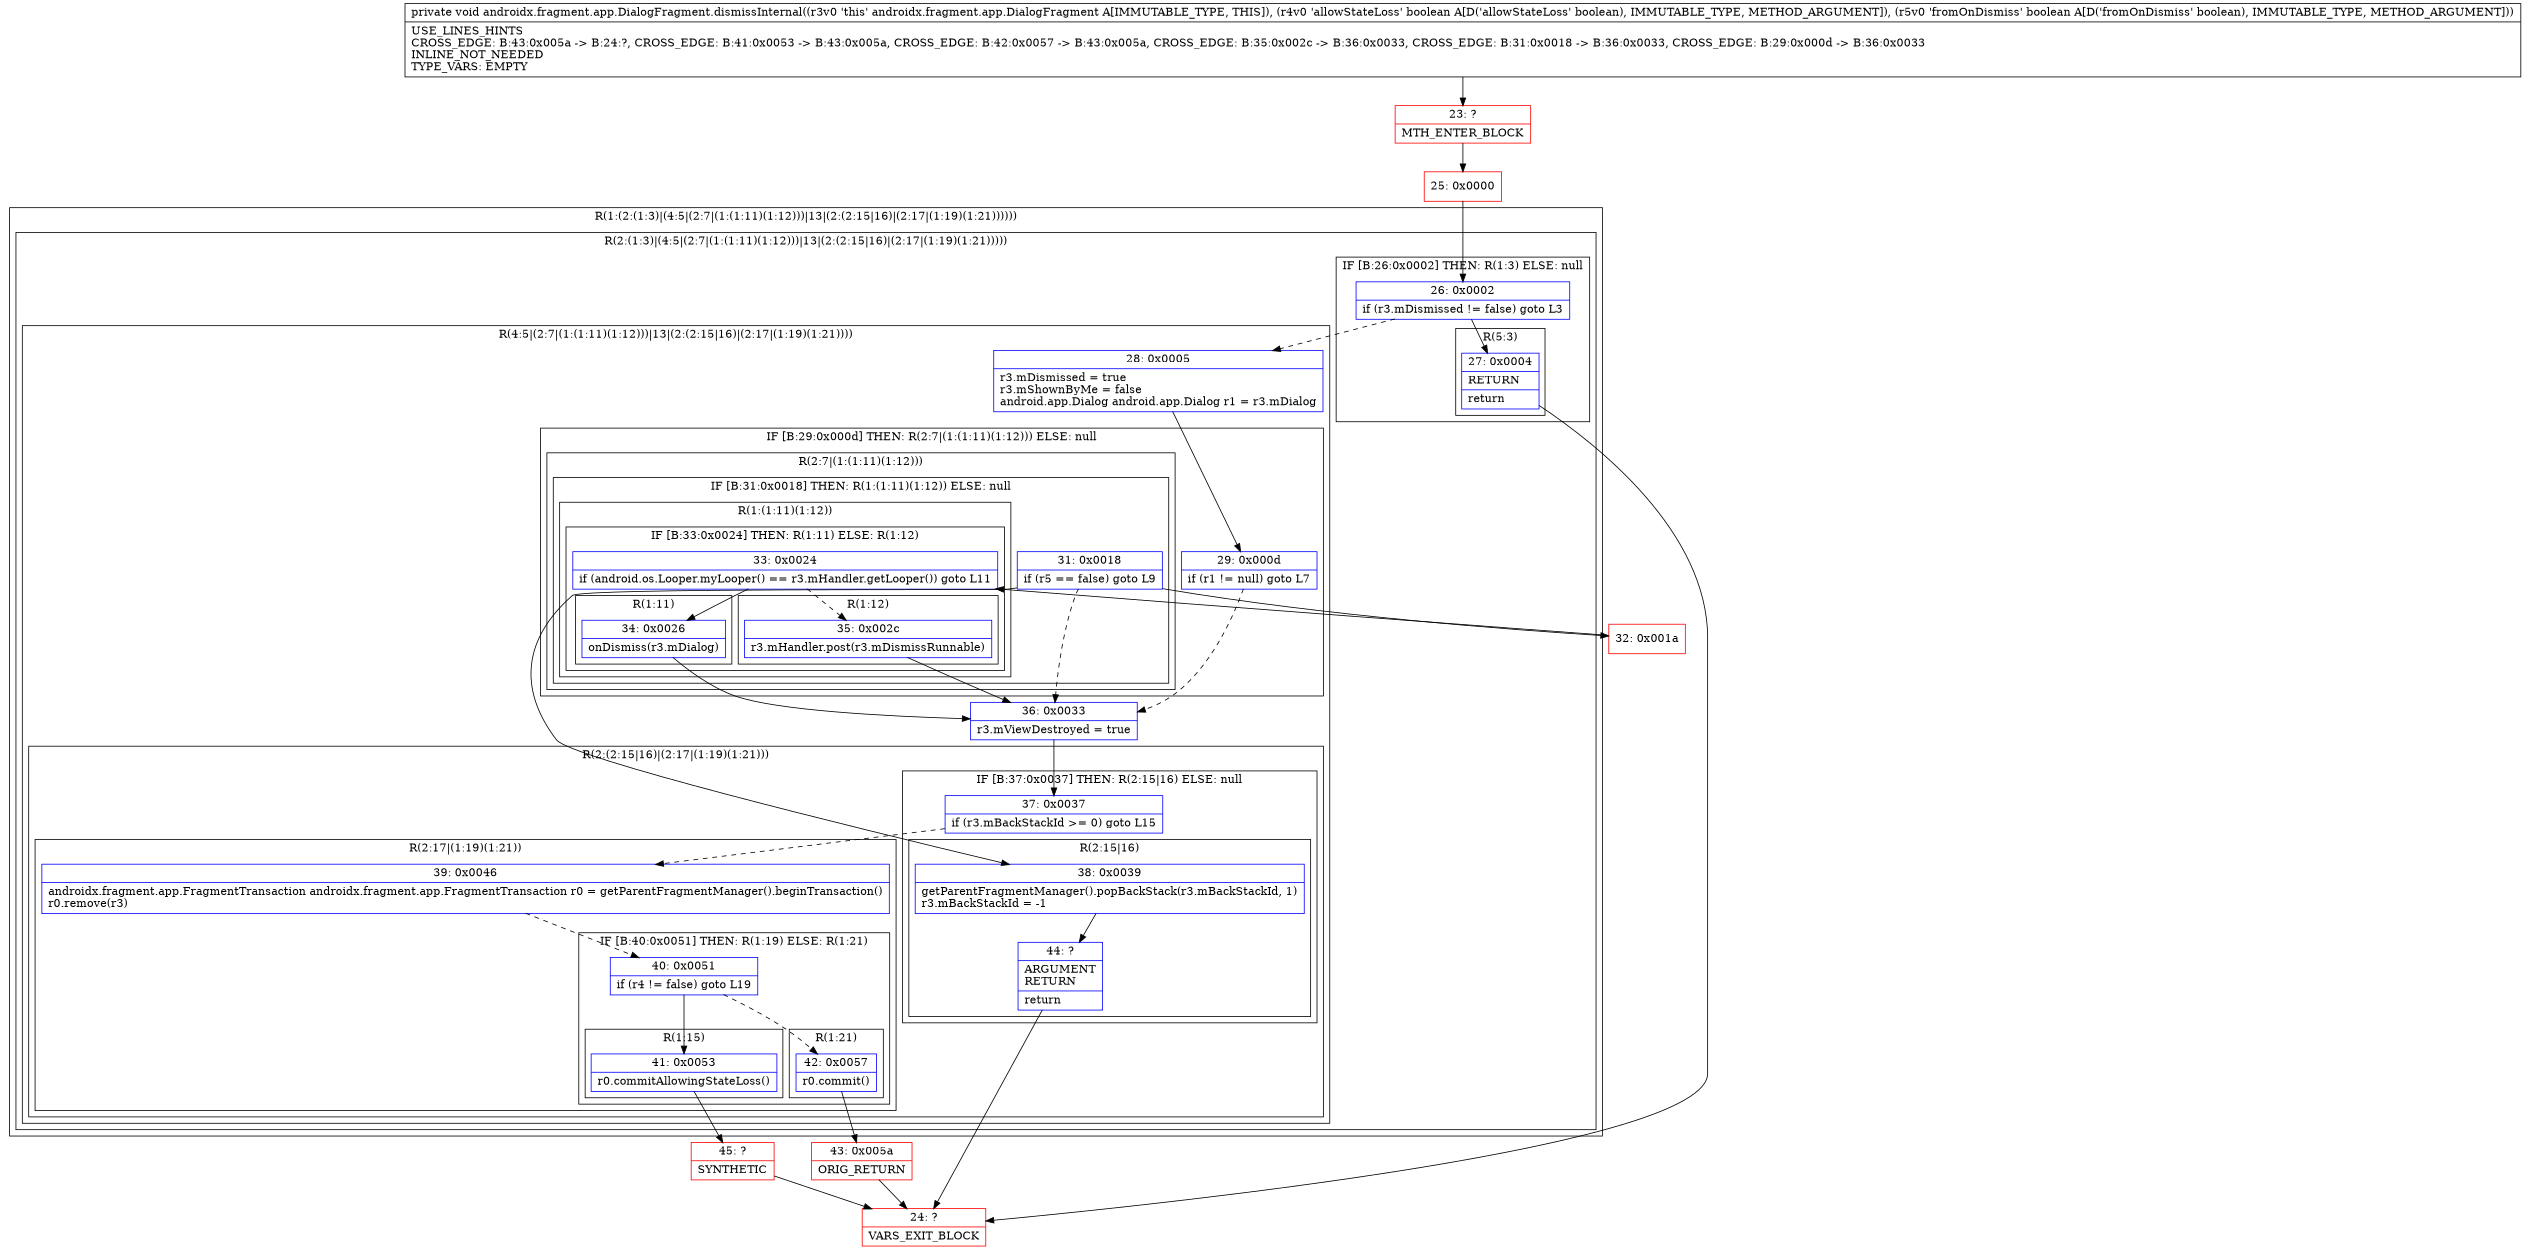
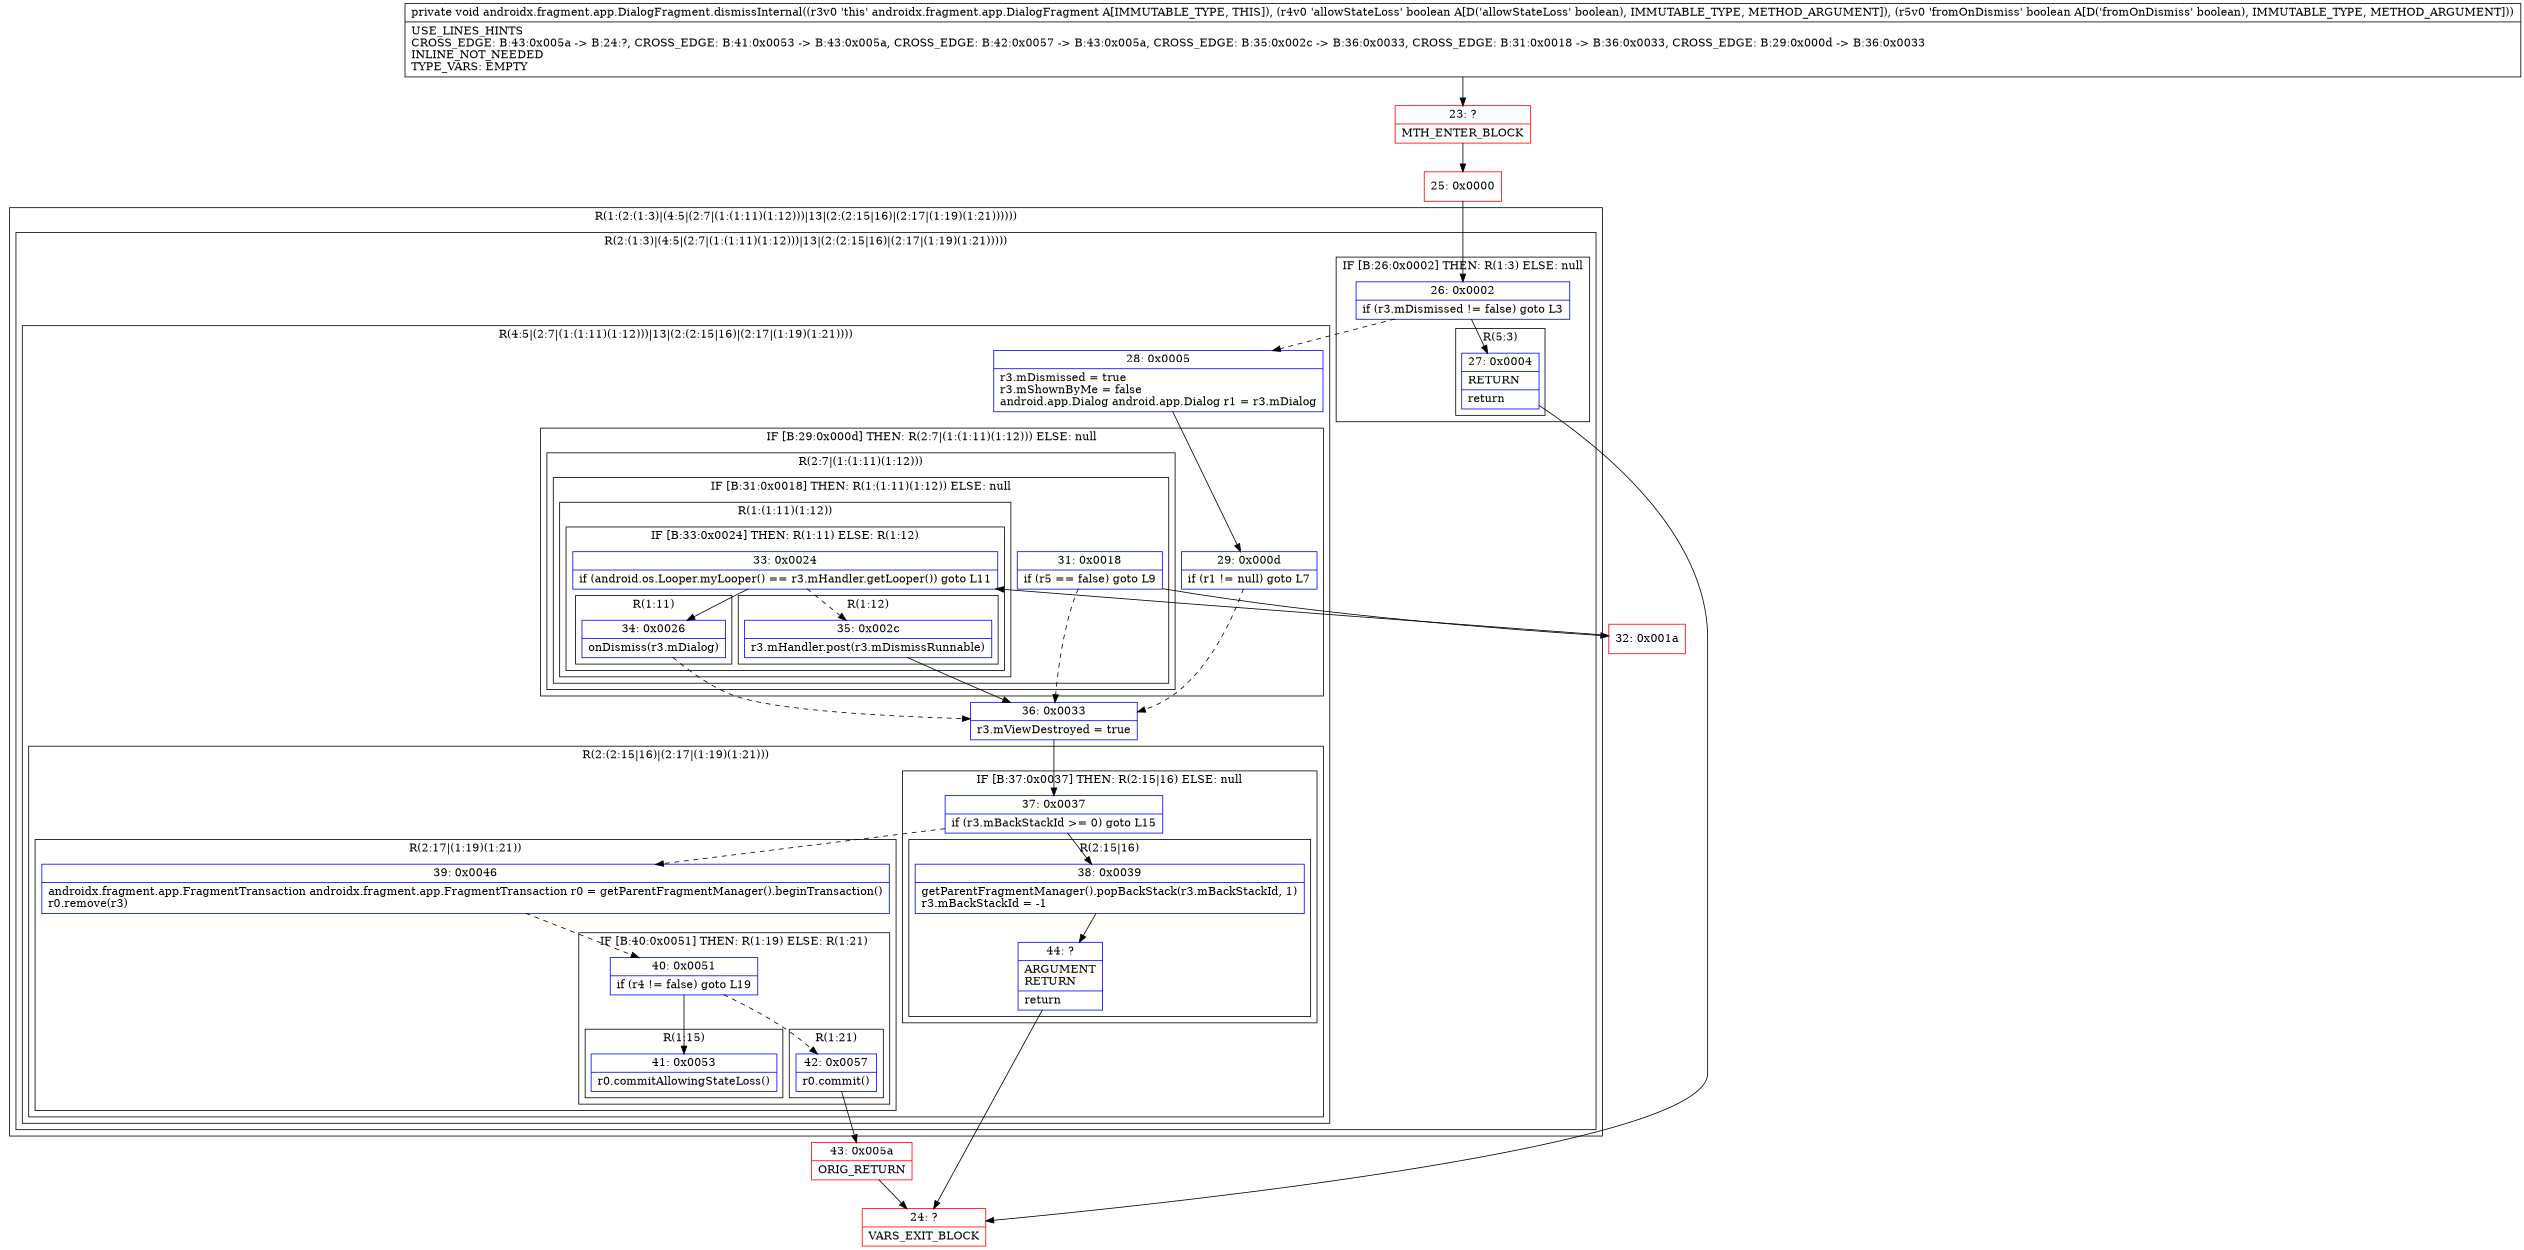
edge "31: 0x0018" -> "38: 0x0039": now "37: 0x0037" -> "38: 0x0039"
edge "34: 0x0026" -> "36: 0x0033": style solid -> dashed
node "45: ?": removed
